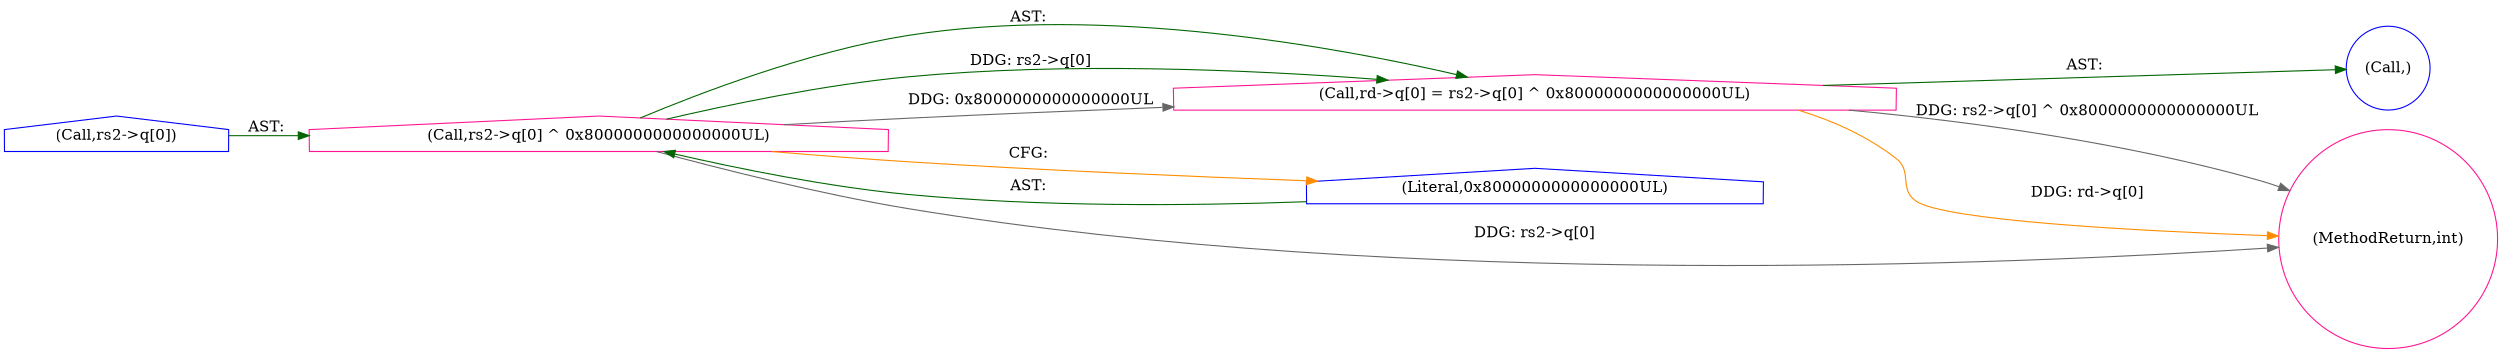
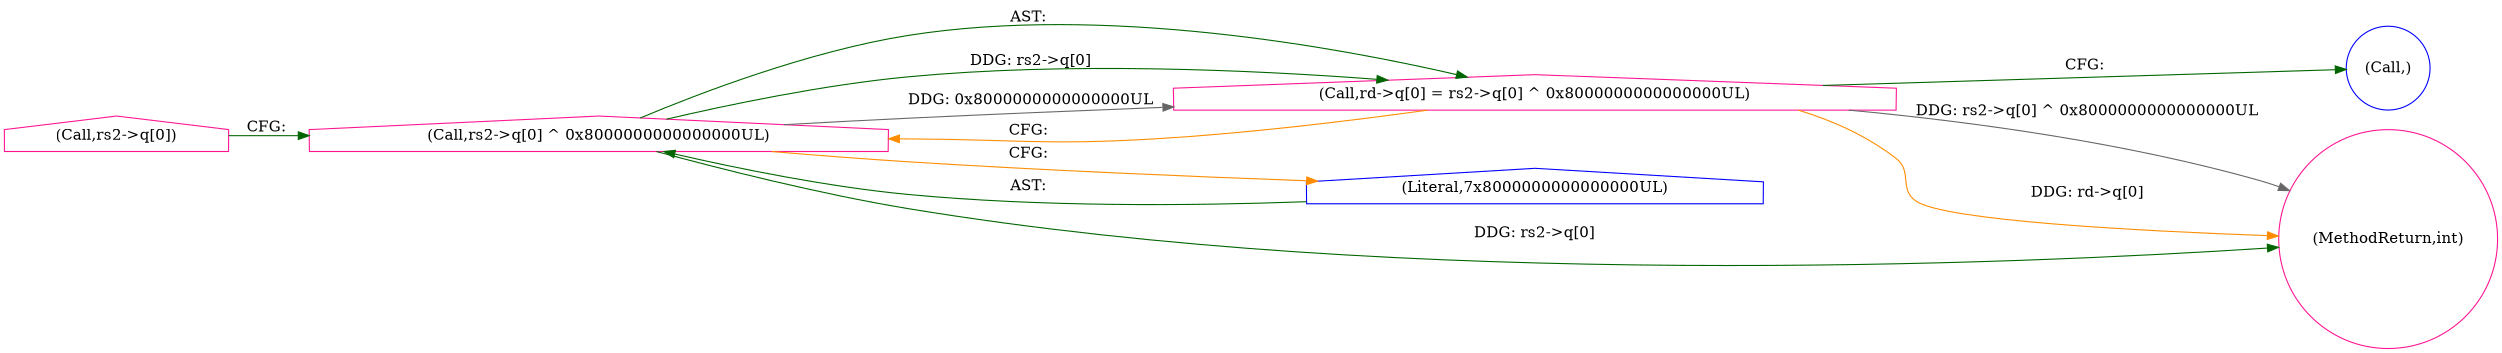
edge "(Call,rd->q[0] = rs2->q[0] ^ 0x8000000000000000UL)" -> "(Call,)": label "AST: " -> "CFG: "
edge "(Call,rs2->q[0])" -> "(Call,rs2->q[0] ^ 0x8000000000000000UL)": label "AST: " -> "CFG: "
node "(Call,rs2->q[0])": color blue -> deeppink
edge "(Call,rd->q[0] = rs2->q[0] ^ 0x8000000000000000UL)" -> "(Call,rs2->q[0] ^ 0x8000000000000000UL)": added, label "CFG:"
node "(Literal,0x8000000000000000UL)": label "(Literal,0x8000000000000000UL)" -> "(Literal,7x8000000000000000UL)"
edge "(Call,rs2->q[0] ^ 0x8000000000000000UL)" -> "(MethodReturn,int)": color gray40 -> darkgreen
